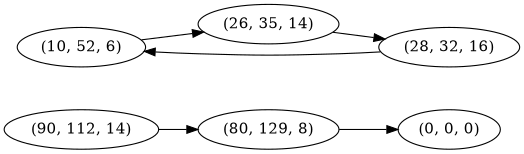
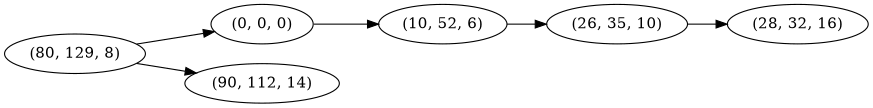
node "(26, 35, 14)": label "(26, 35, 14)" -> "(26, 35, 10)"
edge "(28, 32, 16)" -> "(10, 52, 6)": now "(0, 0, 0)" -> "(10, 52, 6)"
edge "(90, 112, 14)" -> "(80, 129, 8)": reversed
